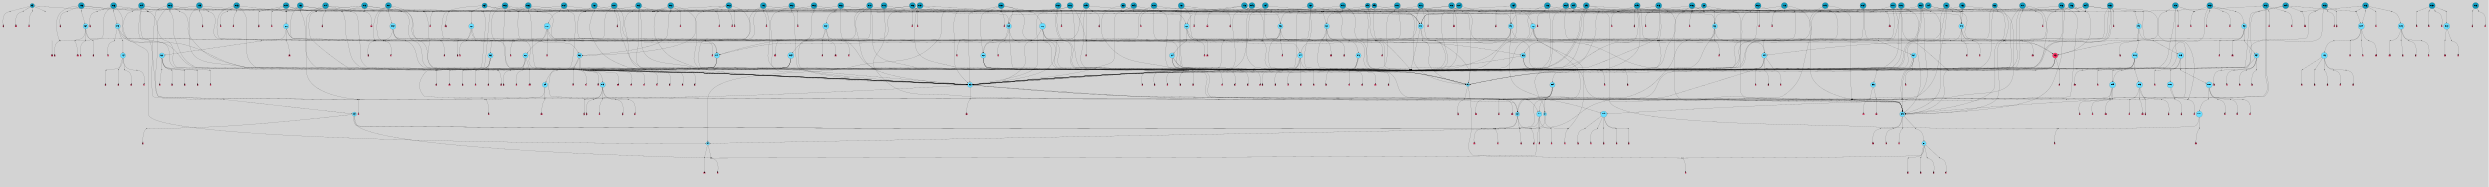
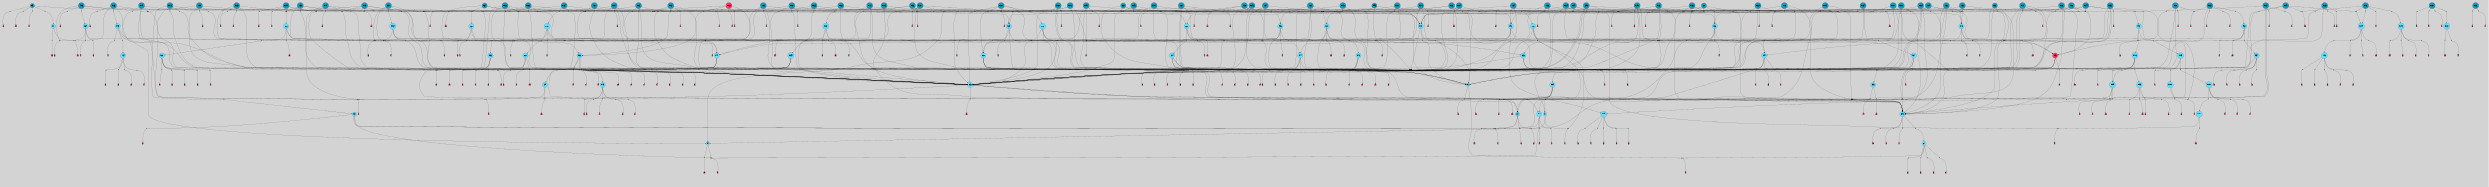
node "T1062": fillcolor #1199bb -> #ff3366
node "T970": removed
node "T11": added
